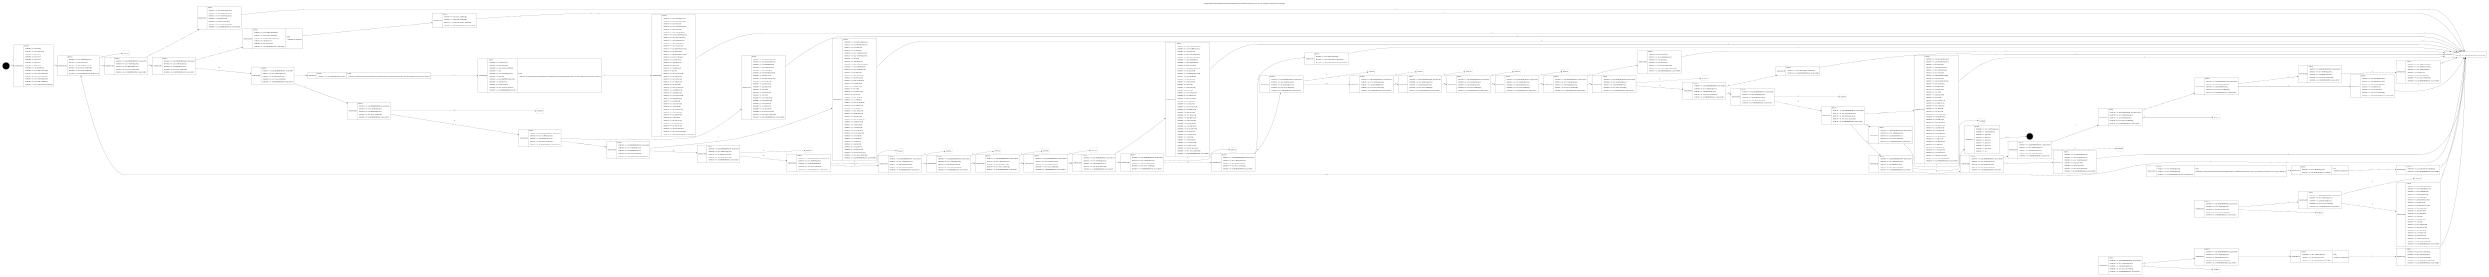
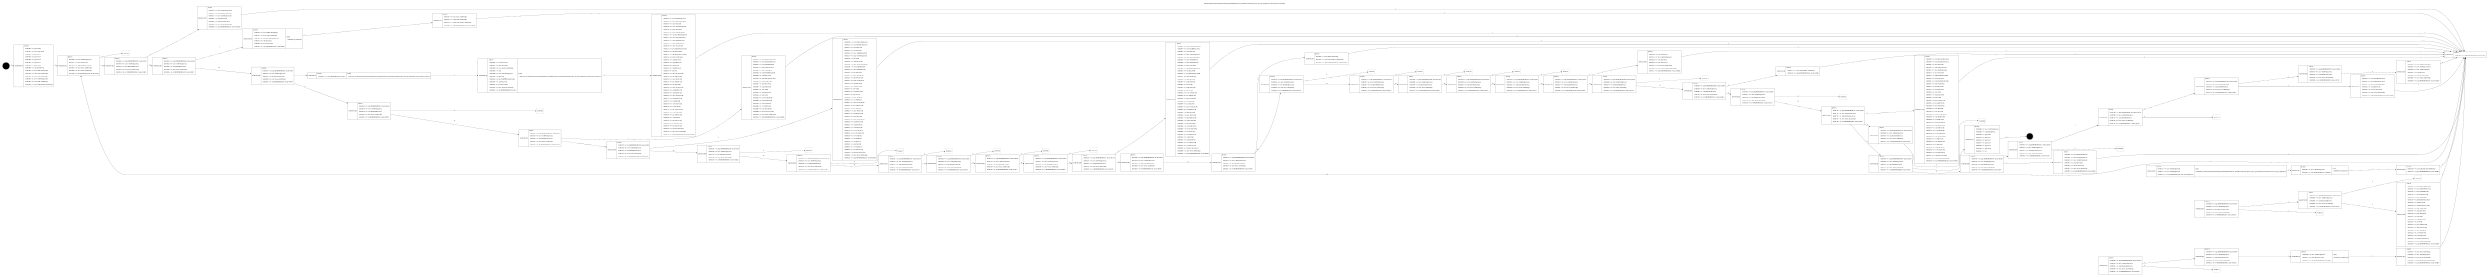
node "0x401e3a": removed
